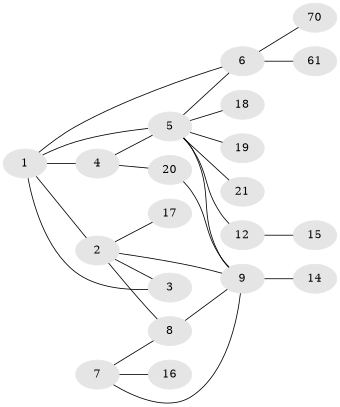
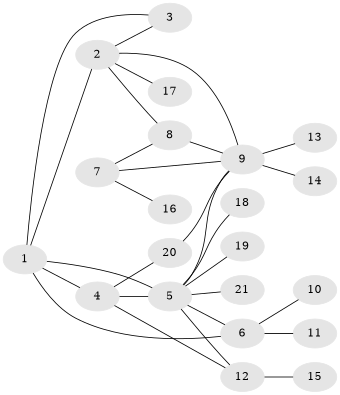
node "70": label "70" -> "10"
node "61": label "61" -> "11"
node "13": added
edge "4" -- "12": added
